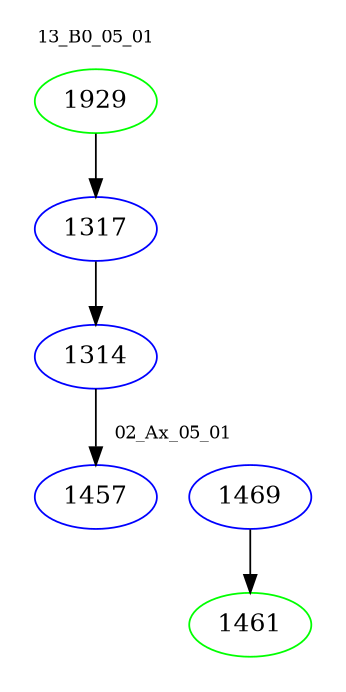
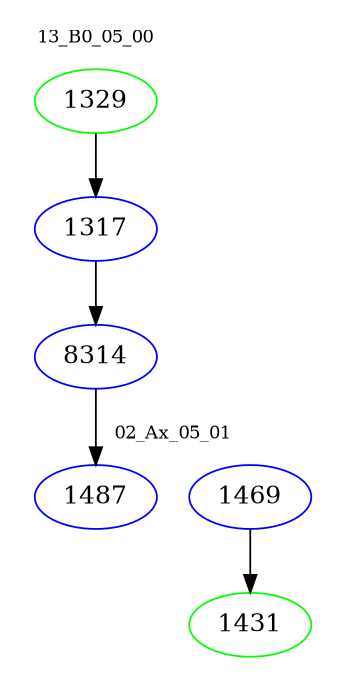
cluster "13_B0_05_01": label "13_B0_05_01" -> "13_B0_05_00"
node "1929": label "1929" -> "1329"
node "1314": label "1314" -> "8314"
node "1457": label "1457" -> "1487"
node "1461": label "1461" -> "1431"
